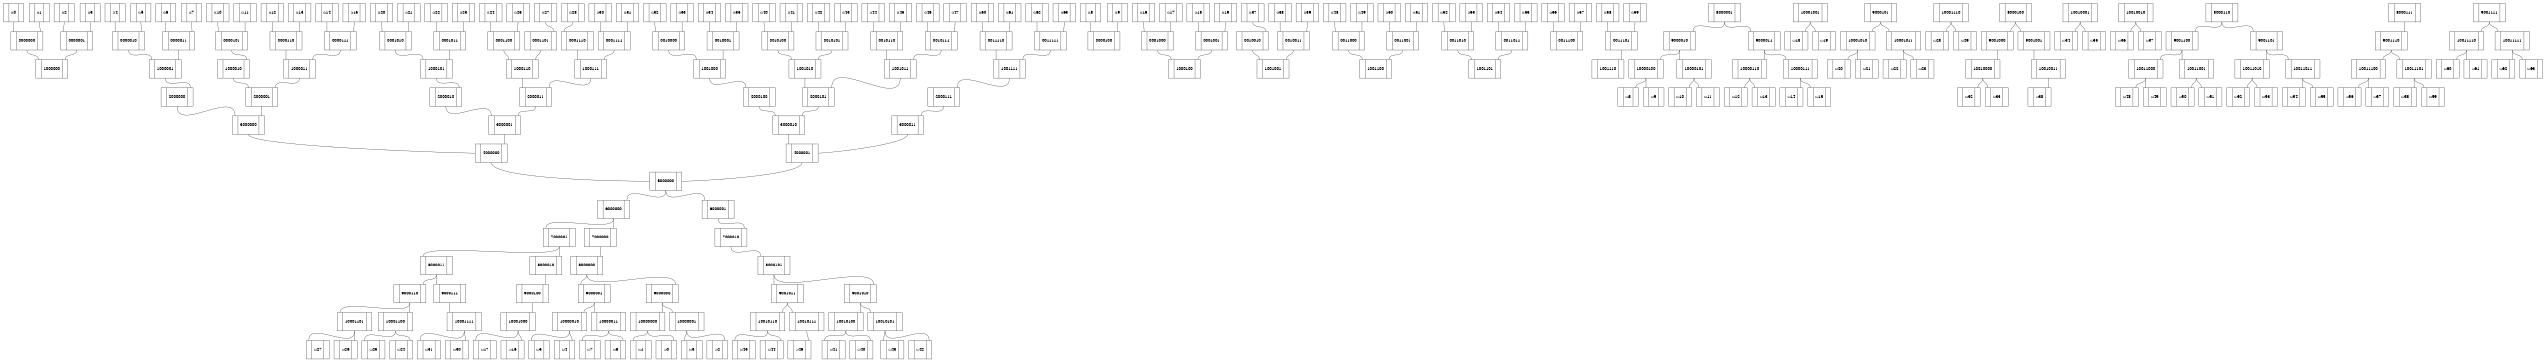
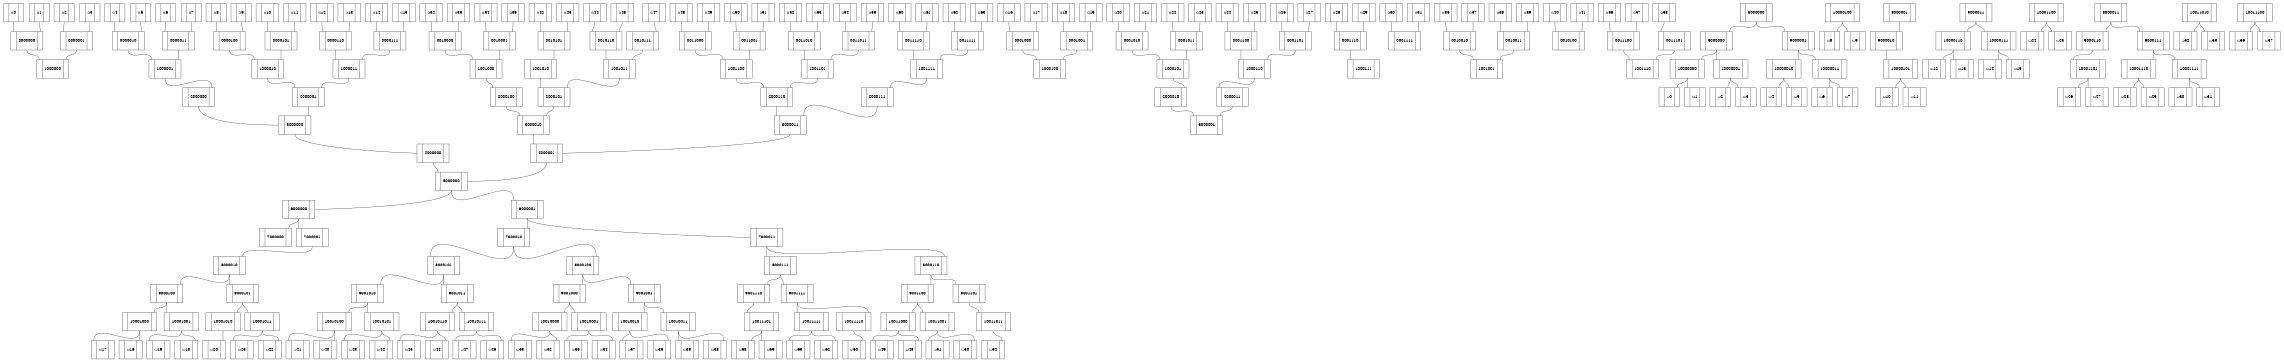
node "α46": removed
node "α26": added
node "α29": added
node "α36": added
node "α59": removed
edge "8000001" -- "9000011": removed
edge "0000100" -- "1000010": added
edge "0001111" -- "1000111": removed
edge "0010100" -- "1001010": removed
edge "0011100" -- "1001110": added
edge "9000010" -- "10000100": removed
edge "9000111" -- "10001110": added
edge "9001101" -- "10011010": removed
edge "9001110" -- "10011100": removed
node "ω21": removed
node "ω61": removed
edge "1000111" -- "2000011": removed
node "2000110": added
node "ω55": removed
edge "3000001" -- "4000000": removed
node "7000011": added
edge "7000001" -- "8000011": removed
edge "7000010" -- "8000100": added
edge "7000000" -- "8000000": removed
edge "8000010" -- "9000101": added
edge "8000111" -- "9001111": added
edge "9000100" -- "10001001": added
edge "9000110" -- "10001100": removed
edge "9001000" -- "10010001": added
edge "9001001" -- "10010010": added
node "ω47": added
node "ω39": added
